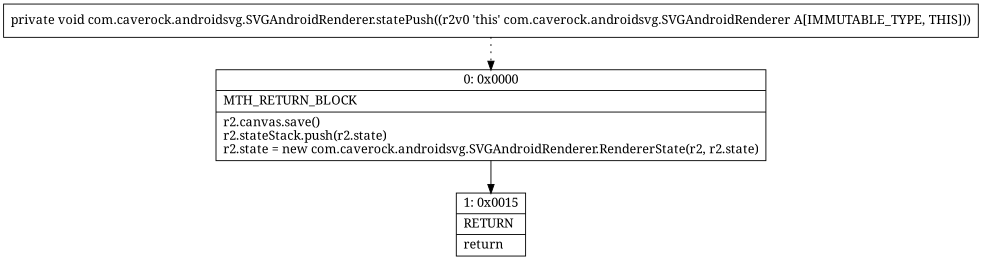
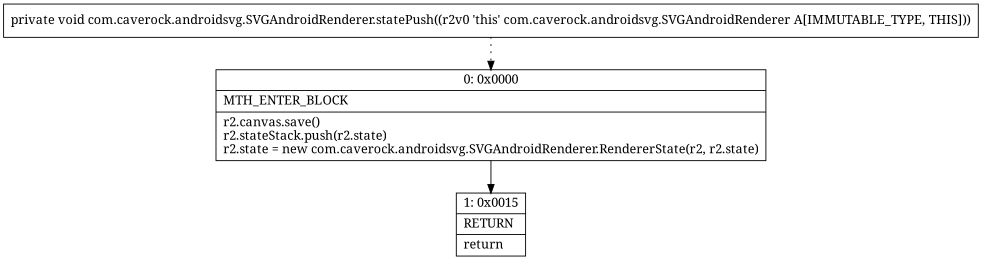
node "0: 0x0000": text "MTH_RETURN_BLOCK" -> "MTH_ENTER_BLOCK"
